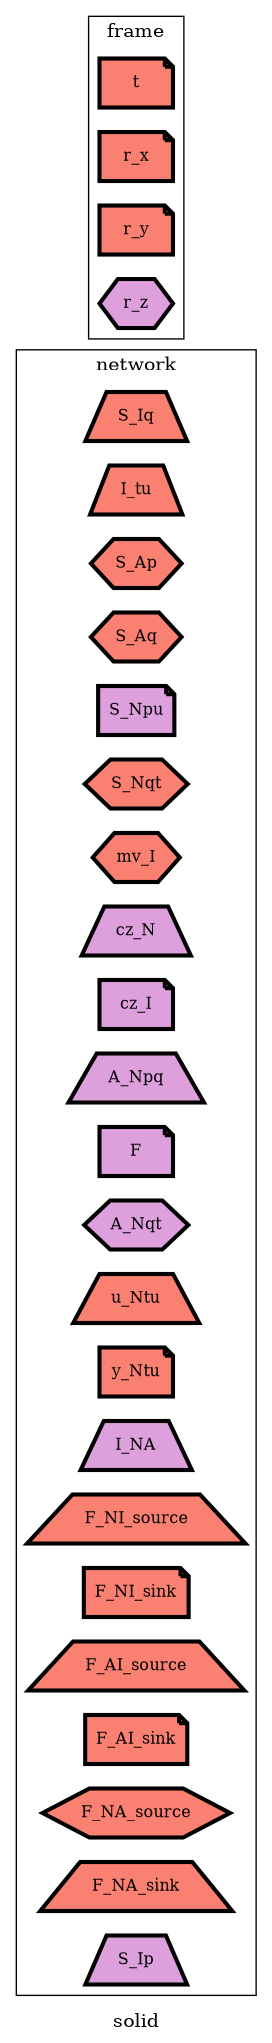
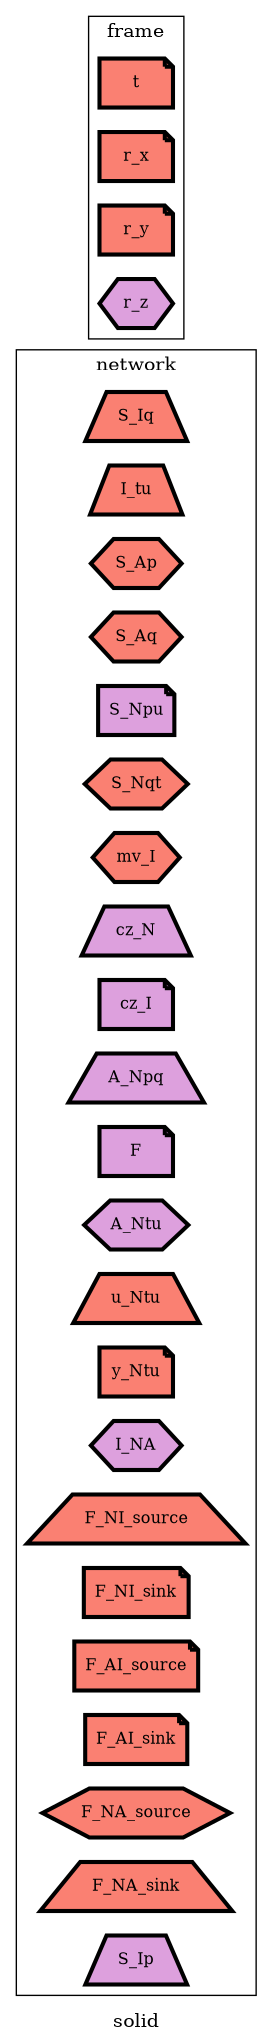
node "A_Nqt": label "A_Nqt" -> "A_Ntu"
node "I_NA": shape trapezium -> hexagon
node "F_AI_source": shape trapezium -> note
